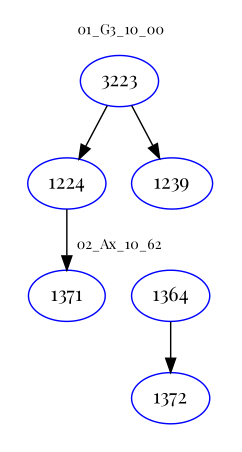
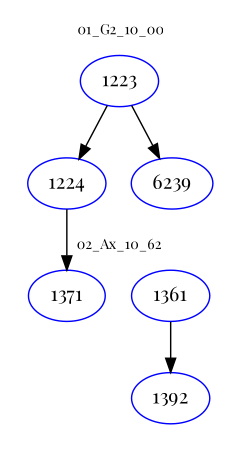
cluster "01_G3_10_00": label "01_G3_10_00" -> "01_G2_10_00"
node "3223": label "3223" -> "1223"
node "1239": label "1239" -> "6239"
node "1364": label "1364" -> "1361"
node "1372": label "1372" -> "1392"
